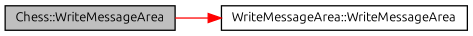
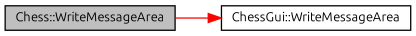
node "WriteMessageArea::WriteMessageArea": label "WriteMessageArea::WriteMessageArea" -> "ChessGui::WriteMessageArea"
